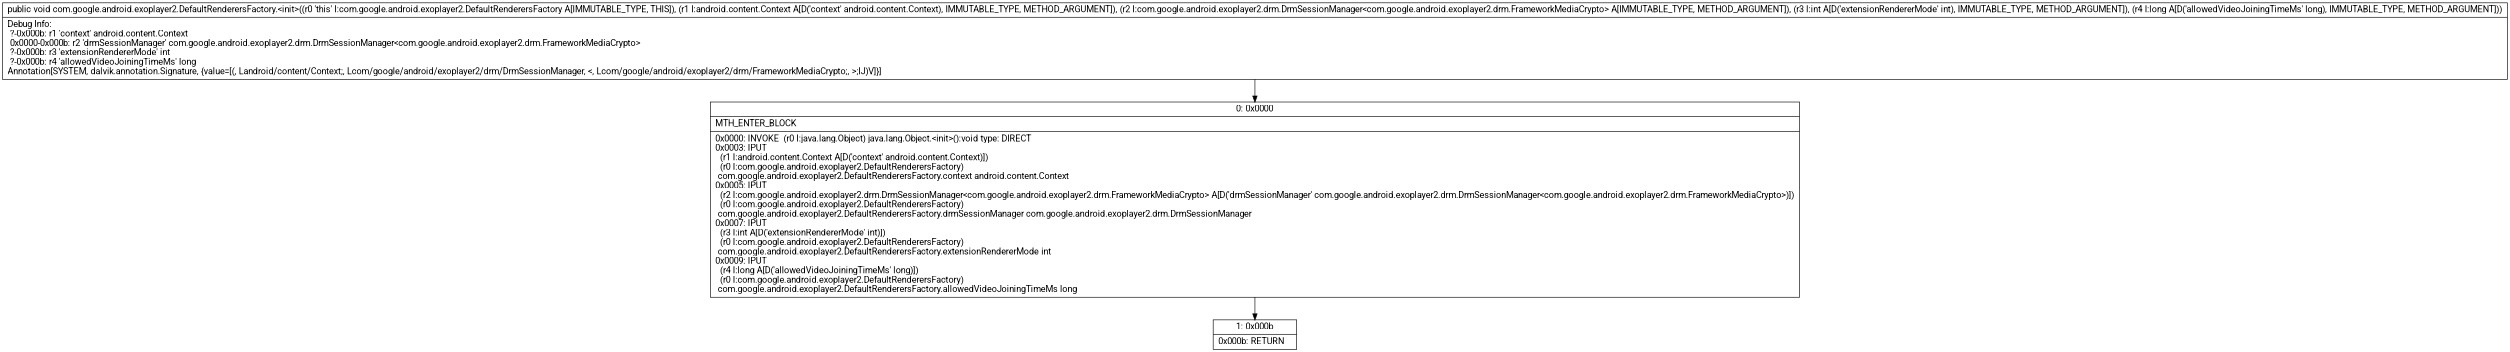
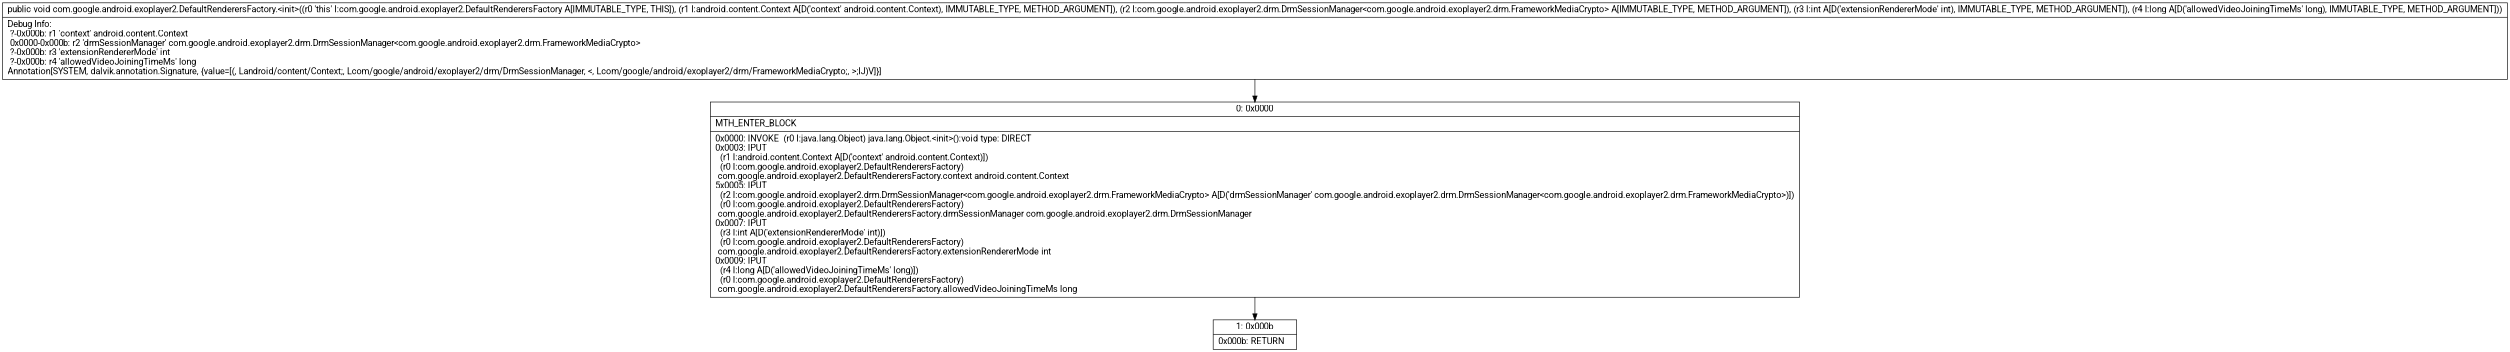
node "0: 0x0000": text "0x0005: IPUT" -> "5x0005: IPUT"
